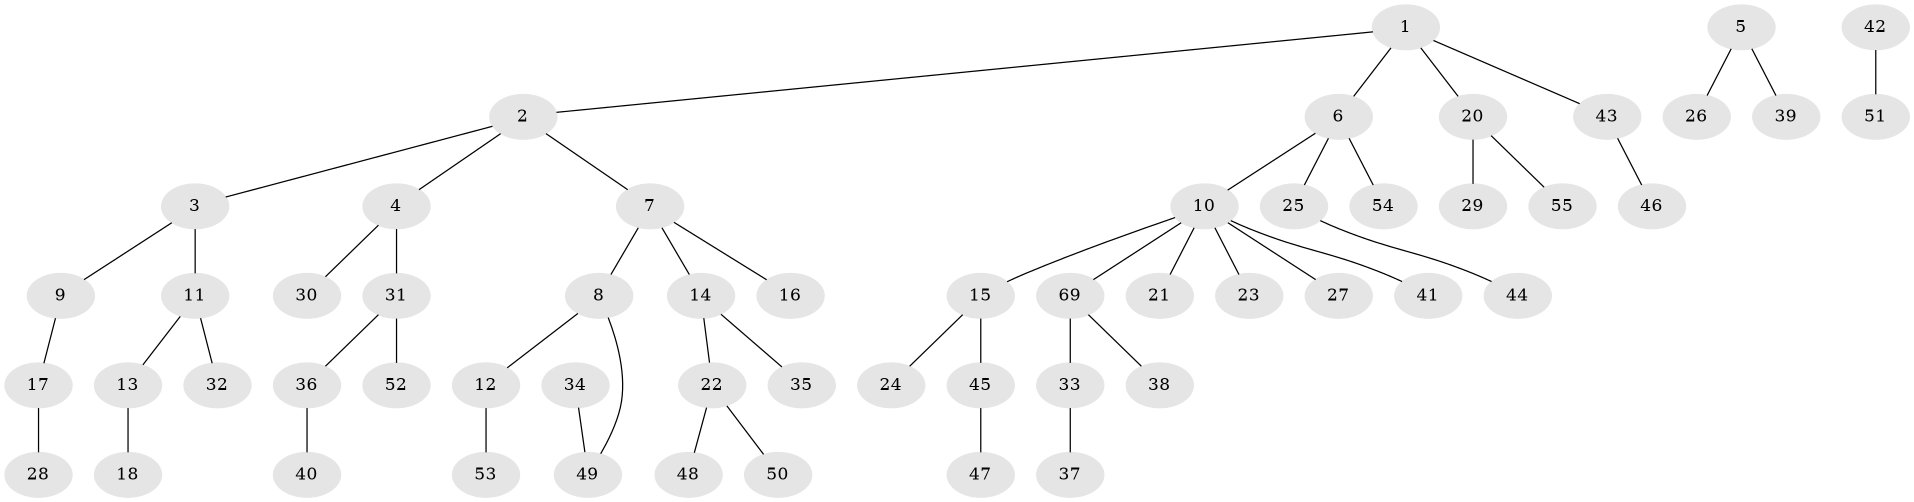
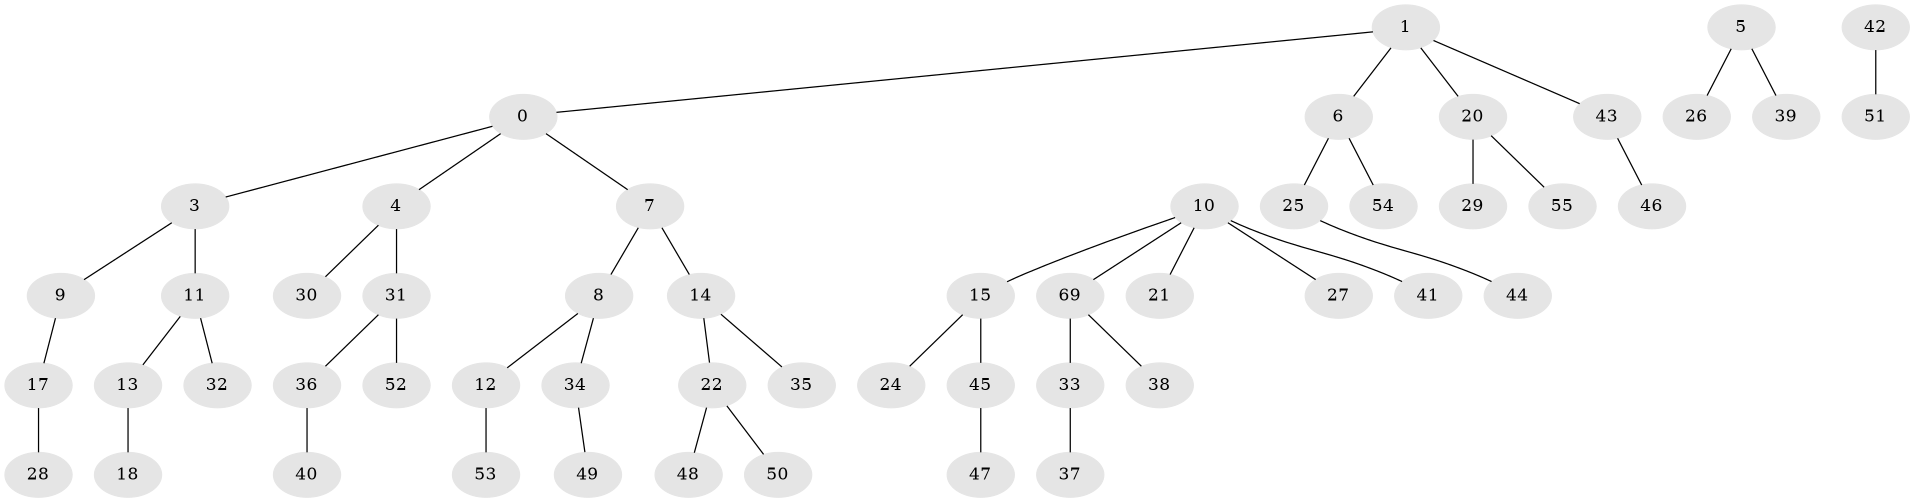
node "2": label "2" -> "0"
edge "6" -- "10": removed
node "16": removed
node "23": removed
edge "8" -- "49": now "8" -- "34"
